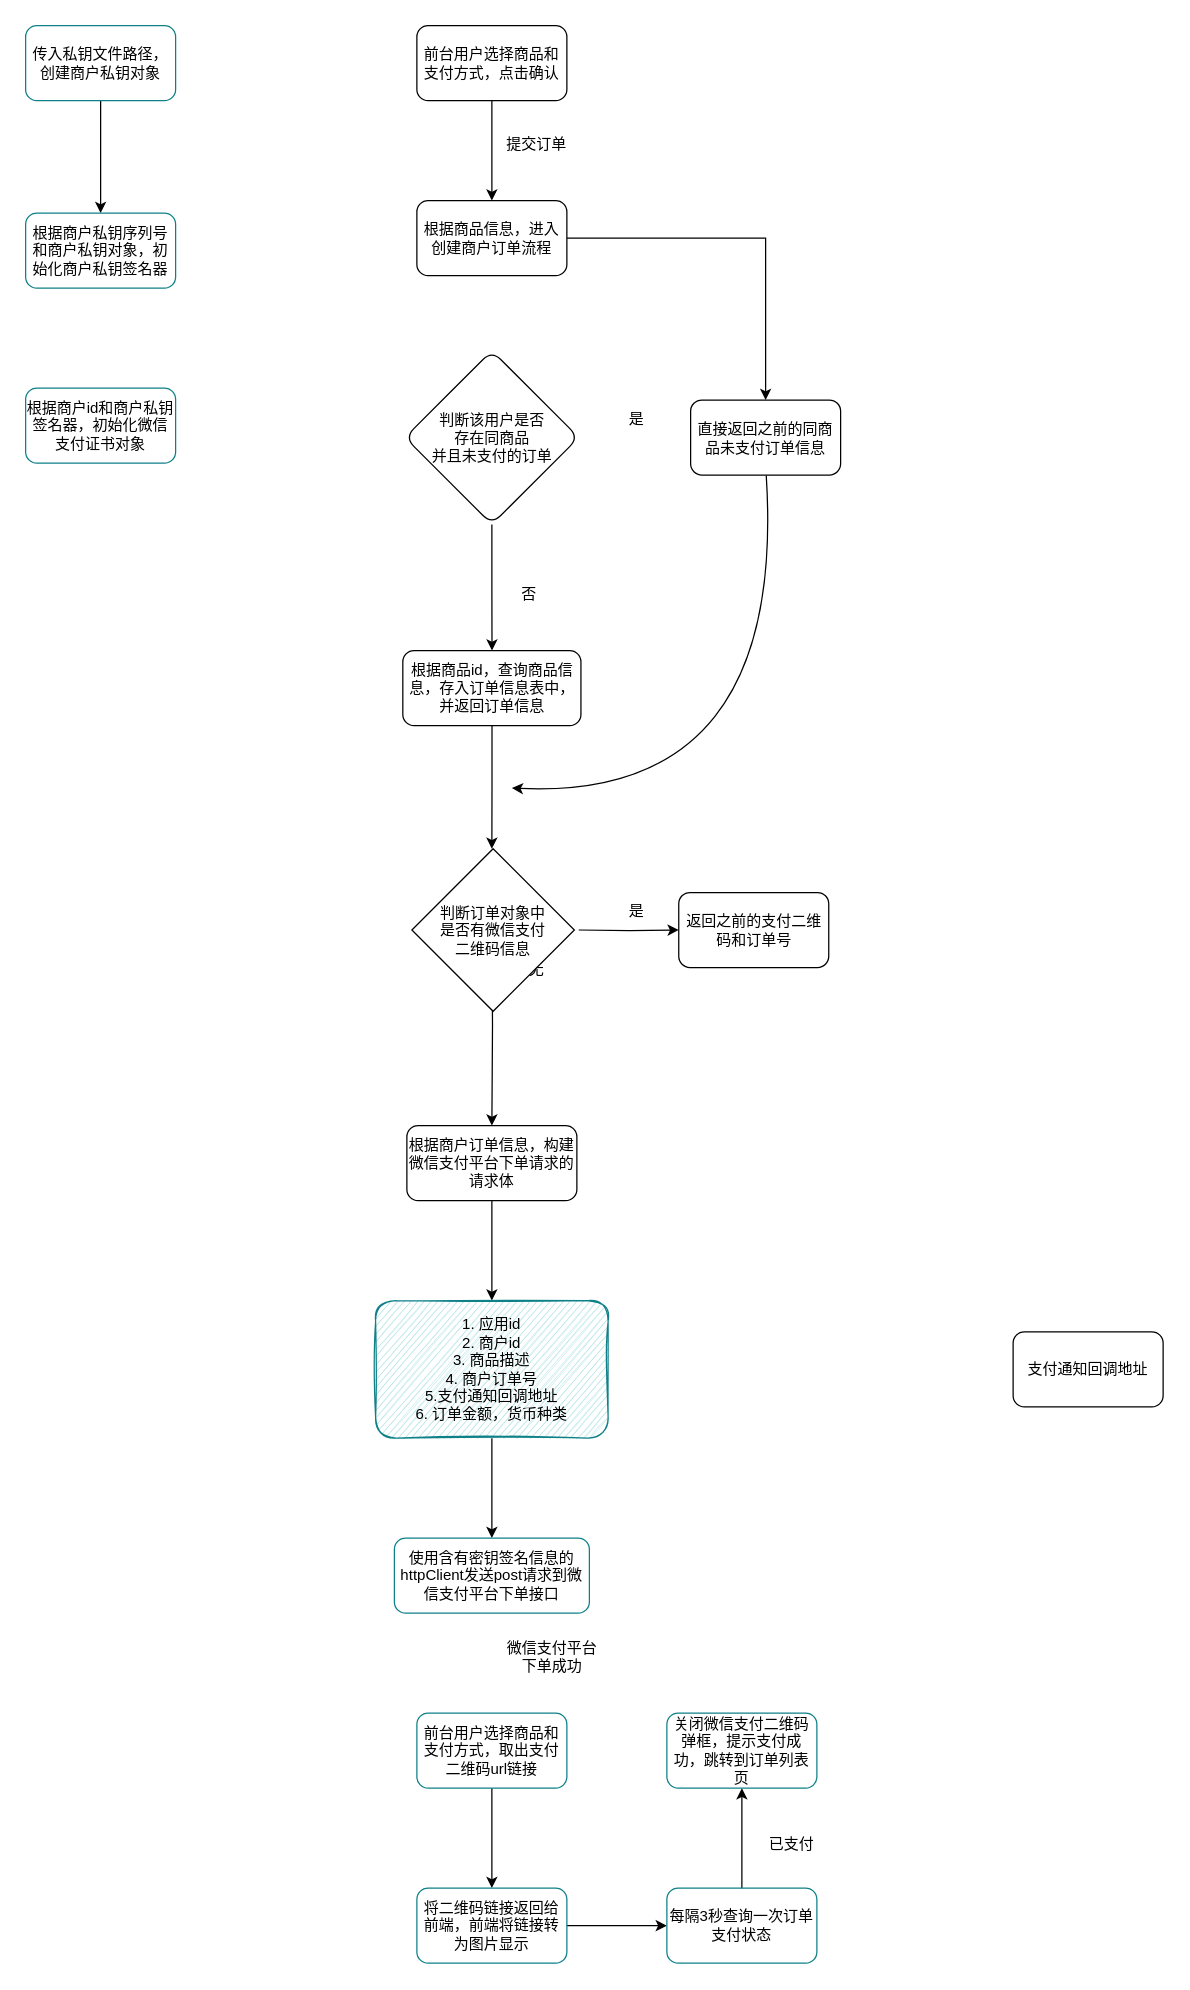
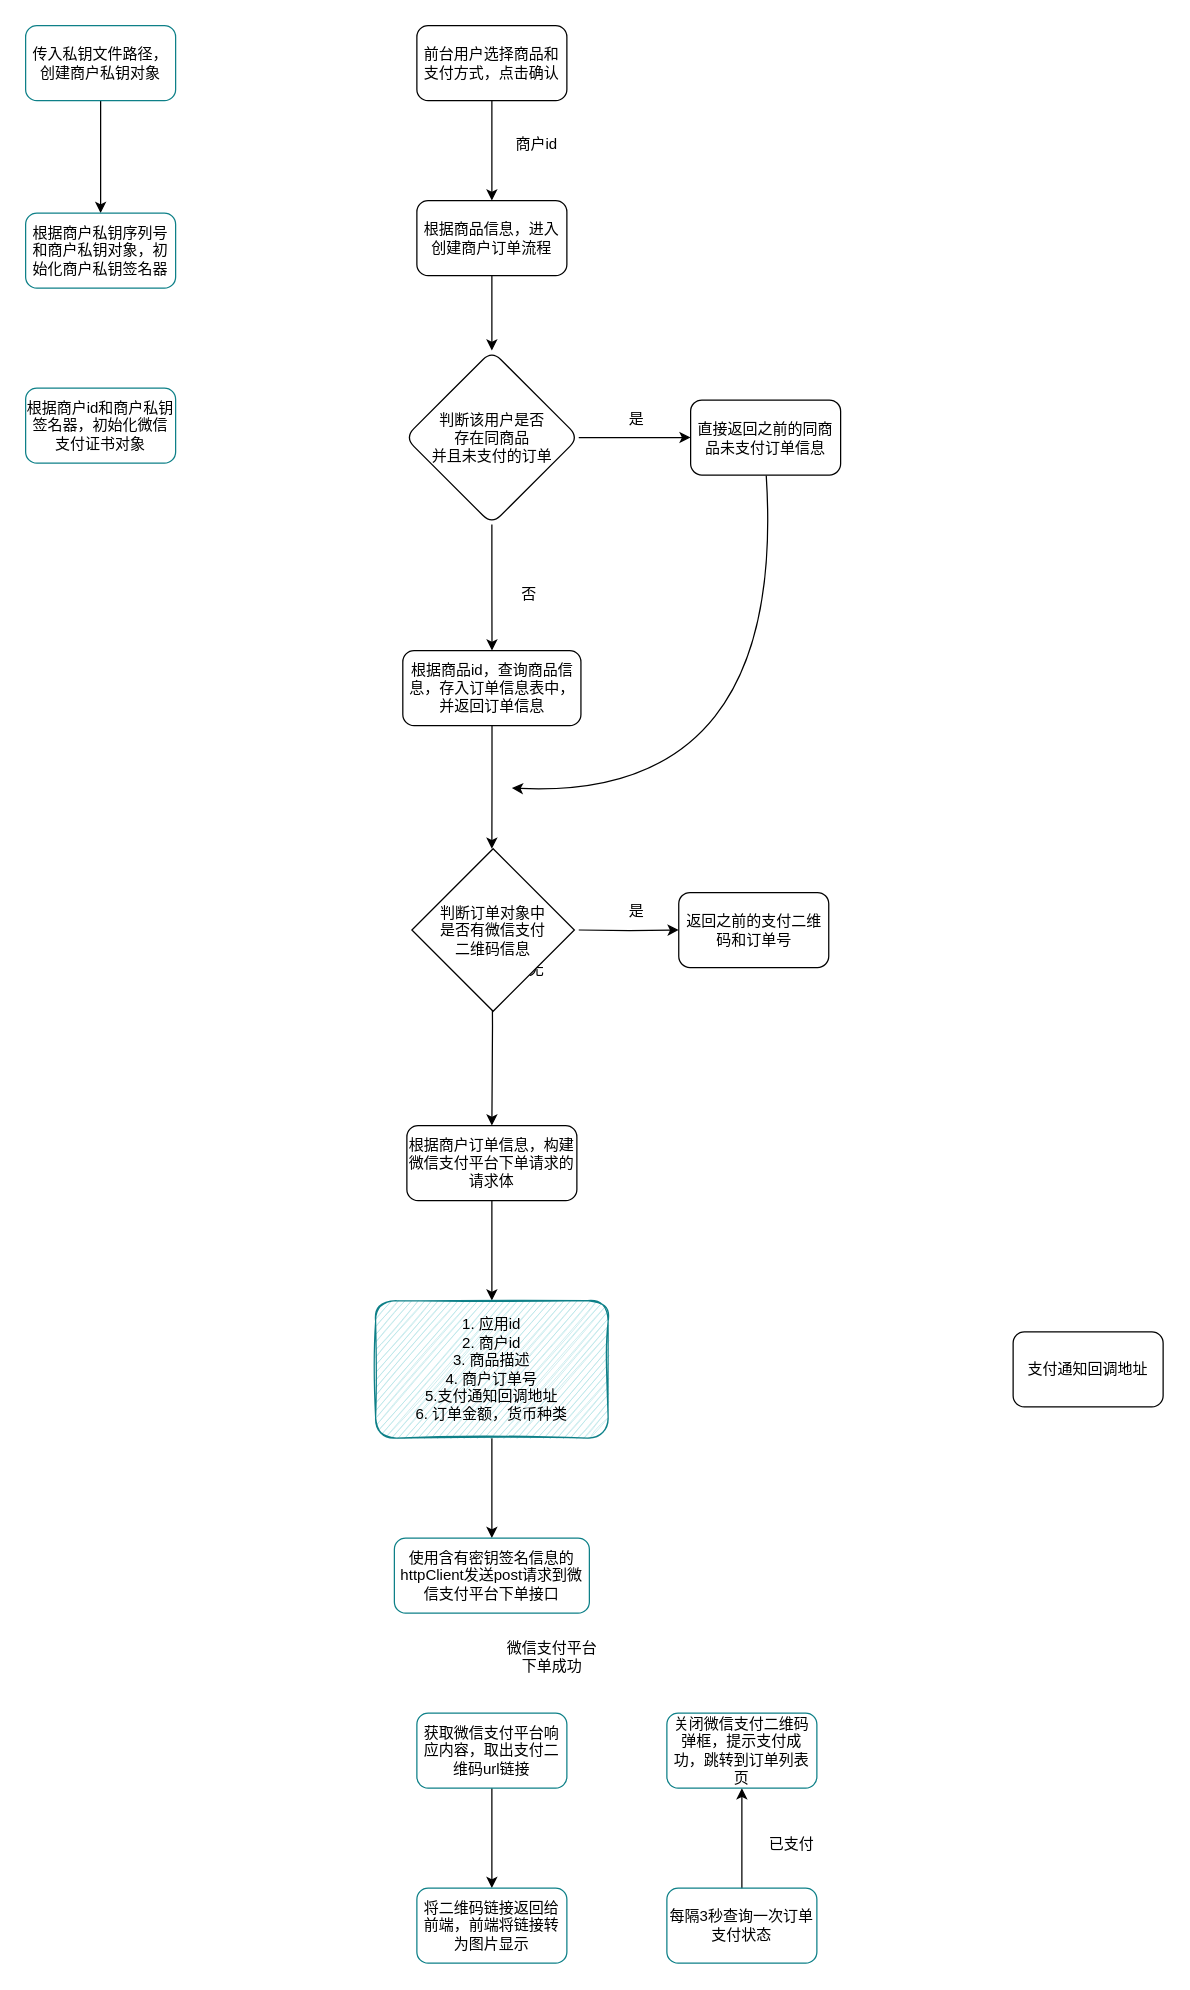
node "提交订单": label "提交订单" -> "商户id"
edge "根据商品信息，进入创建商户订单流程" -> "直接返回之前的同商品未支付订单信息": now "根据商品信息，进入创建商户订单流程" -> "判断该用户是否 存在同商品 并且未支付的订单"
edge "判断该用户是否 存在同商品 并且未支付的订单" -> "直接返回之前的同商品未支付订单信息": added
node "前台用户选择商品和支付方式，取出支付二维码url链接": label "前台用户选择商品和支付方式，取出支付二维码url链接" -> "获取微信支付平台响应内容，取出支付二维码url链接"
edge "将二维码链接返回给前端，前端将链接转为图片显示" -> "每隔3秒查询一次订单支付状态": removed
